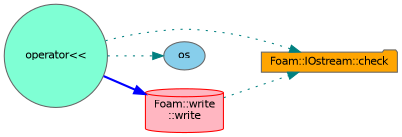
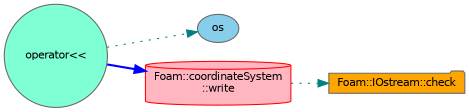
edge "operator<<" -> "Foam::IOstream::check": removed
node "Foam::write ::write": label "Foam::write ::write" -> "Foam::coordinateSystem ::write"
